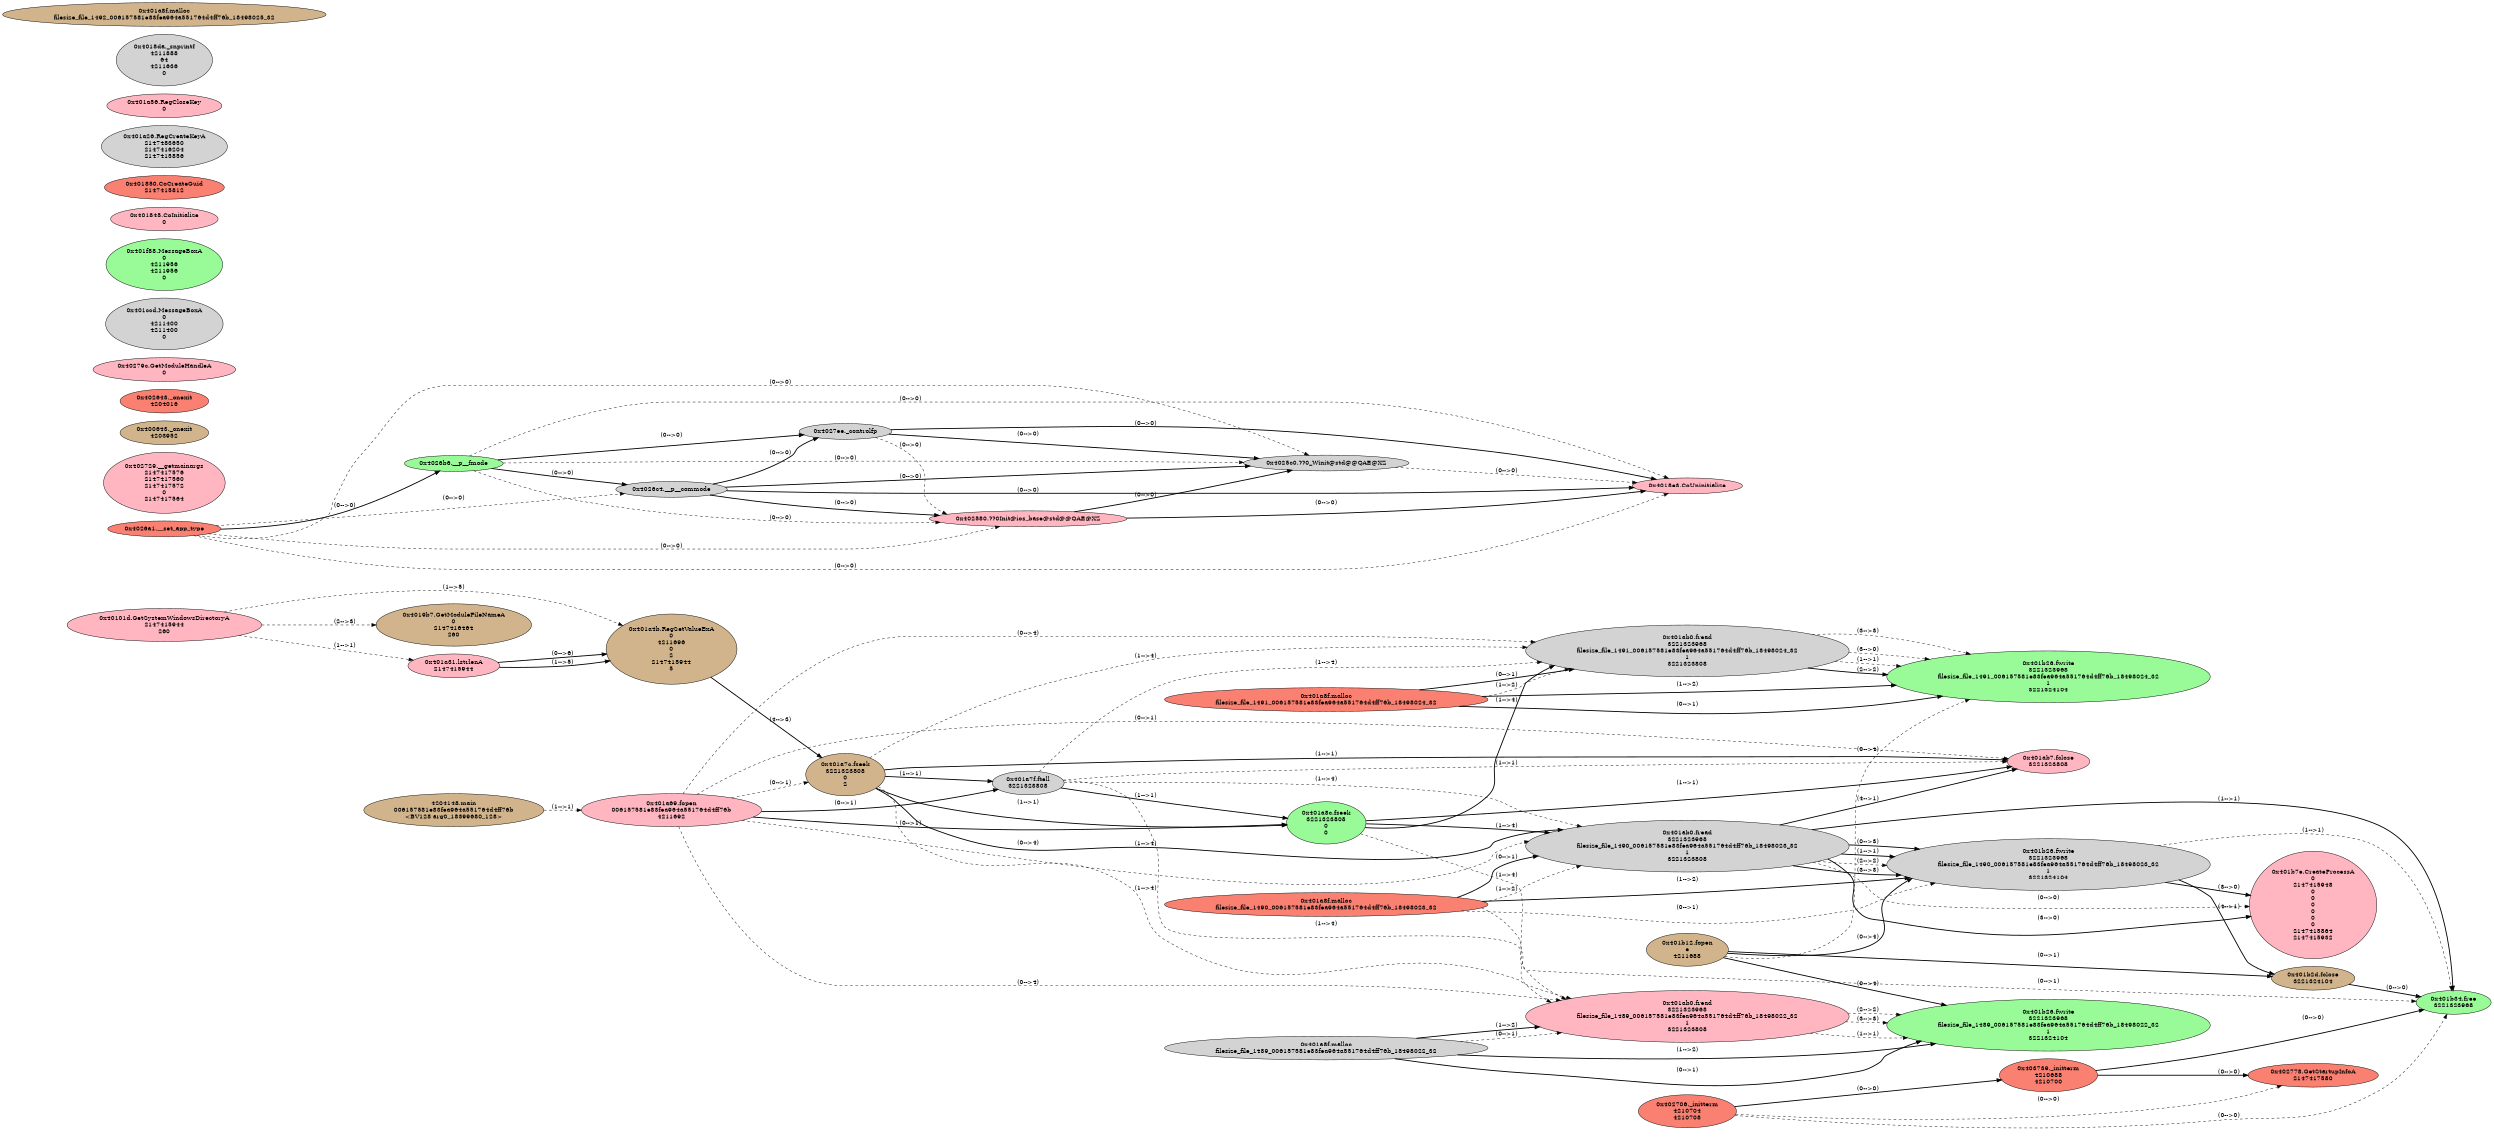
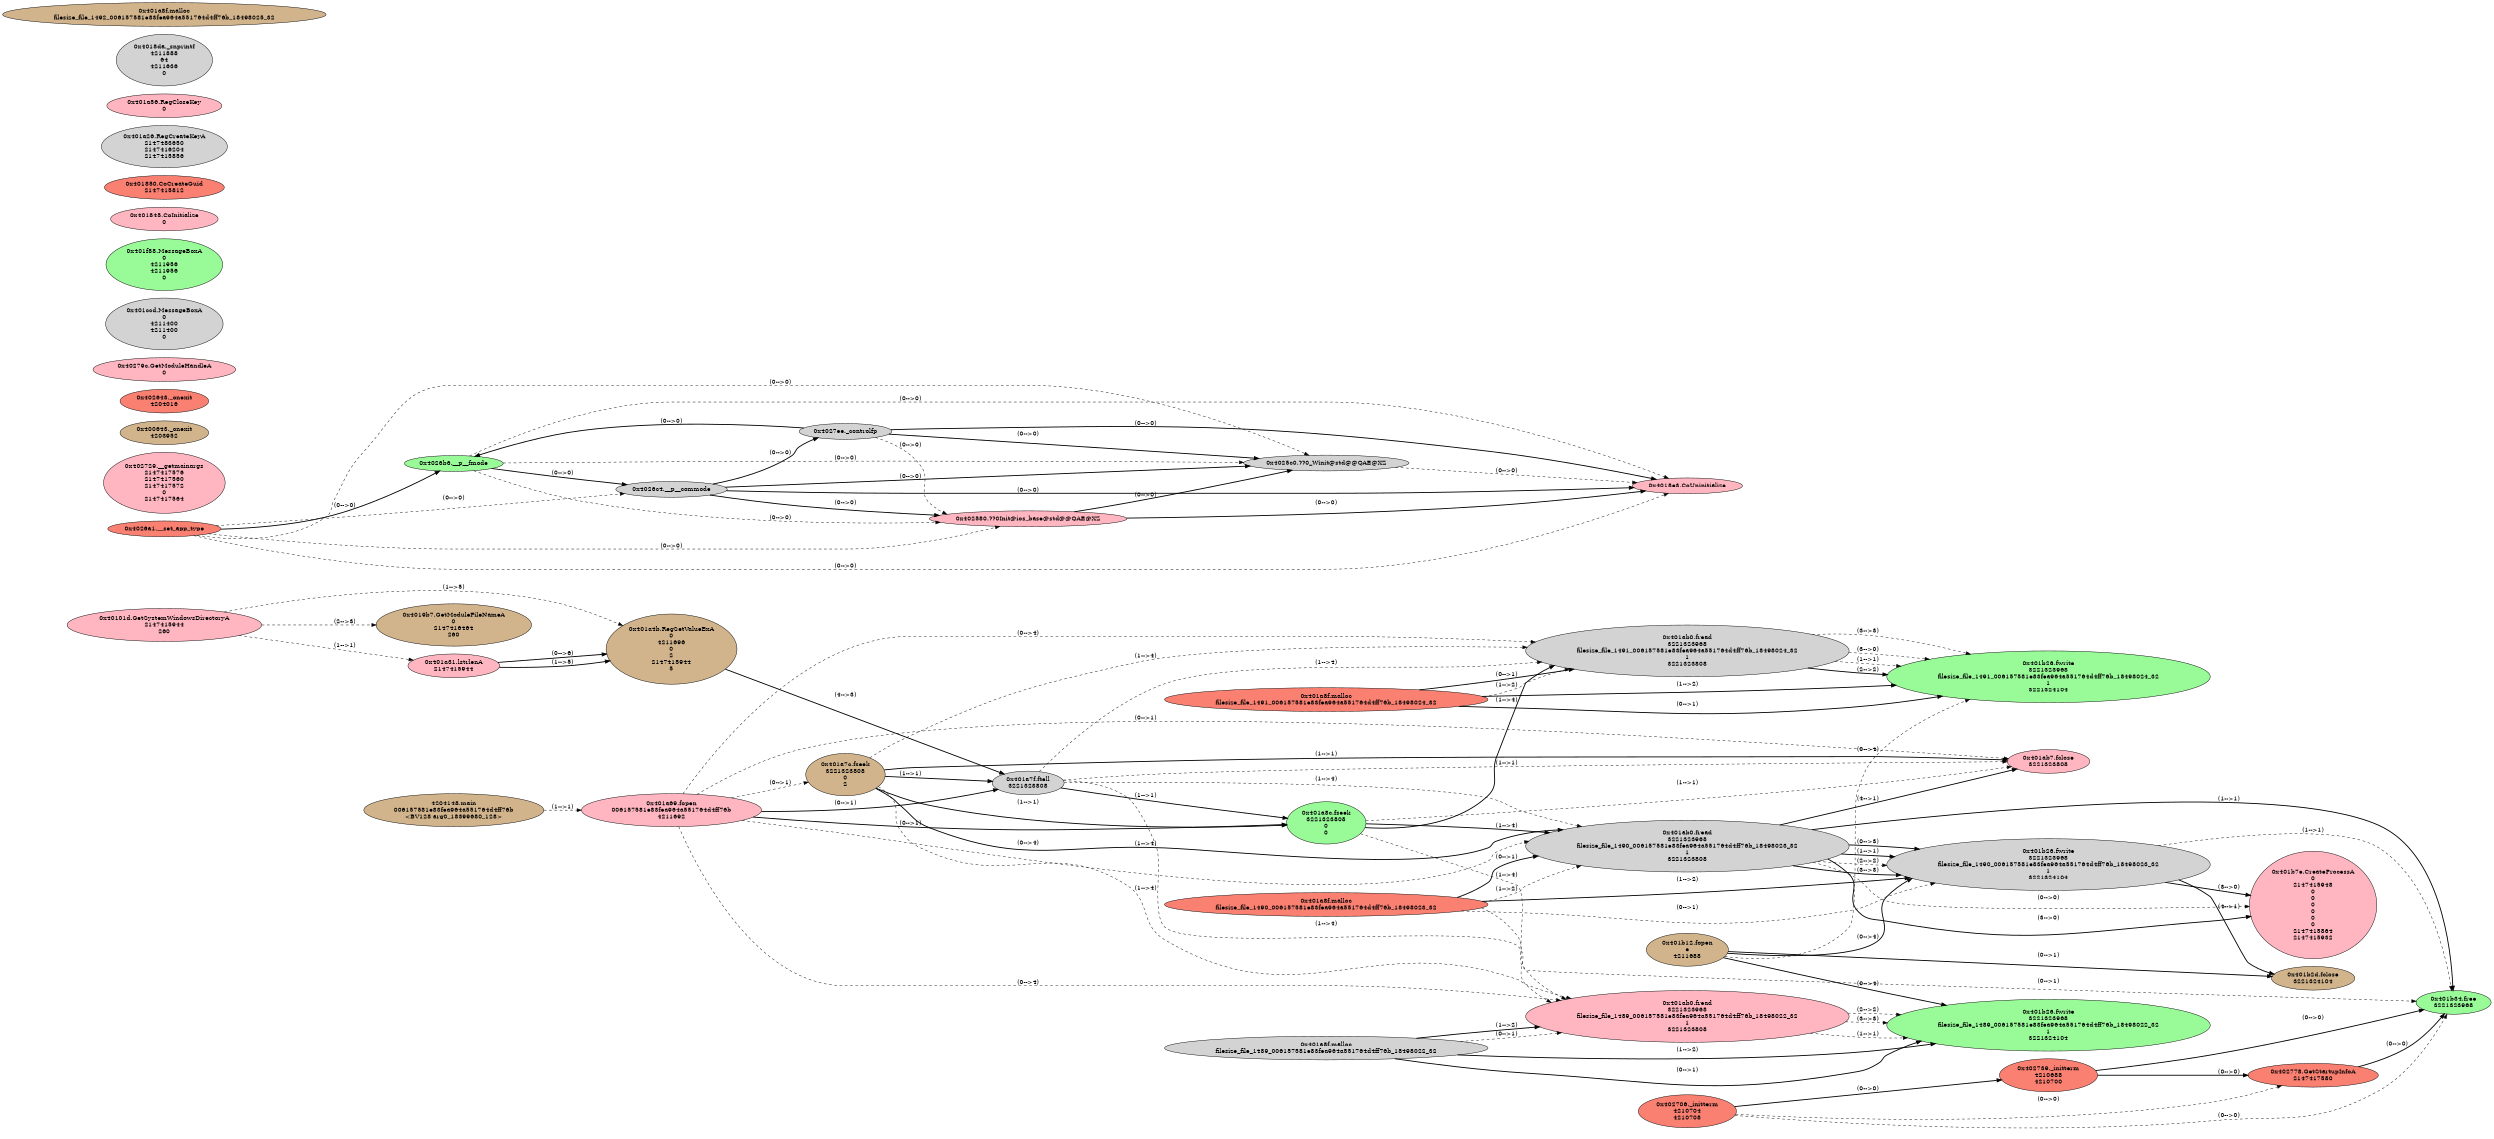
edge "0x4026b6.__p__fmode" -> "0x4027ee._controlfp": reversed
edge "0x401a4b.RegSetValueExA 0 4211696 0 2 2147415944 5" -> "0x401a7c.fseek 3221323808 0 2": now "0x401a4b.RegSetValueExA 0 4211696 0 2 2147415944 5" -> "0x401a7f.ftell 3221323808"
edge "0x401a8c.fseek 3221323808 0 0" -> "0x401ab7.fclose 3221323808": style bold -> dashed
edge "0x401b2d.fclose 3221324104" -> "0x401b34.free 3221323968": now "0x402778.GetStartupInfoA 2147417580" -> "0x401b34.free 3221323968"
node "0x403739._initterm 4210688 4210700": label "0x403739._initterm 4210688 4210700" -> "0x402739._initterm 4210688 4210700"
